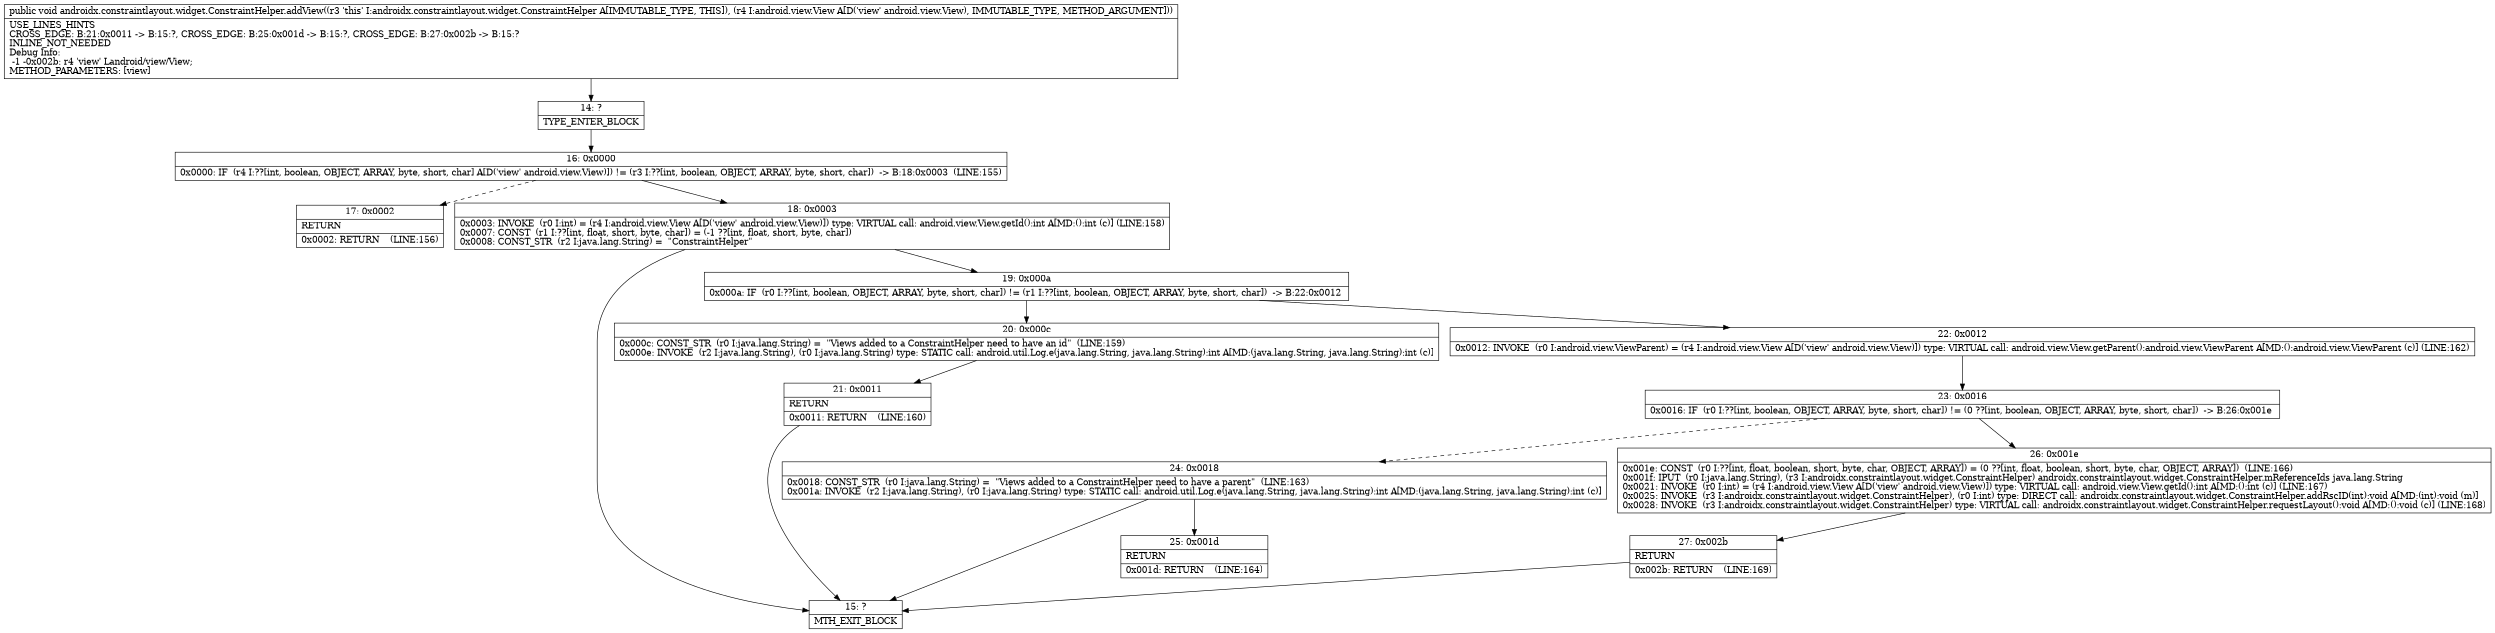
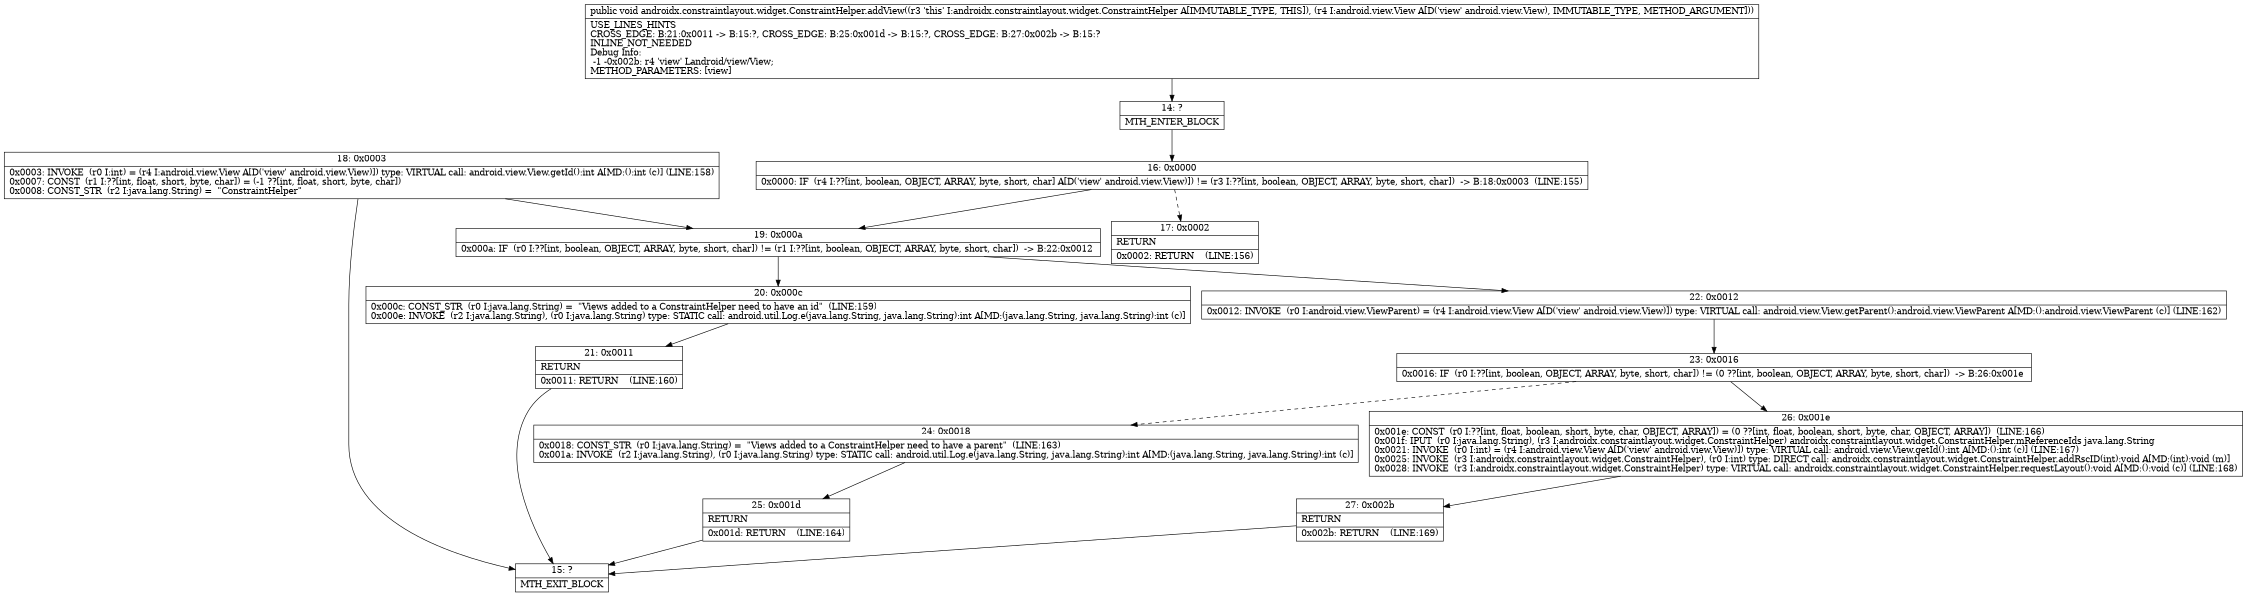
node "14: ?": text "TYPE_ENTER_BLOCK" -> "MTH_ENTER_BLOCK"
edge "16: 0x0000" -> "18: 0x0003": now "16: 0x0000" -> "19: 0x000a"
edge "24: 0x0018" -> "15: ?": now "25: 0x001d" -> "15: ?"
